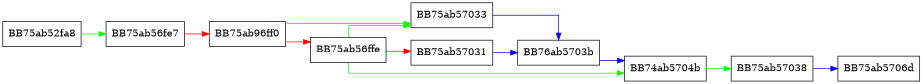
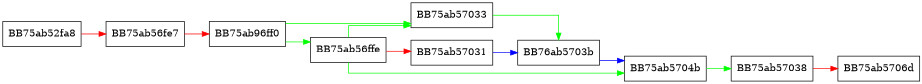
edge "BB75ab57033" -> "BB76ab5703b": color blue -> green
edge "BB75ab52fa8" -> "BB75ab56fe7": color green -> red
edge "BB75ab96ff0" -> "BB75ab56ffe": color red -> green
node "BB74ab5704b": label "BB74ab5704b" -> "BB75ab5704b"
edge "BB75ab57038" -> "BB75ab5706d": color blue -> red
